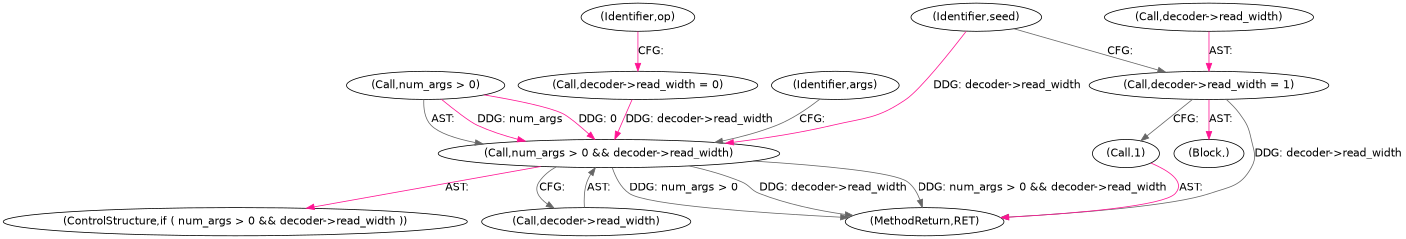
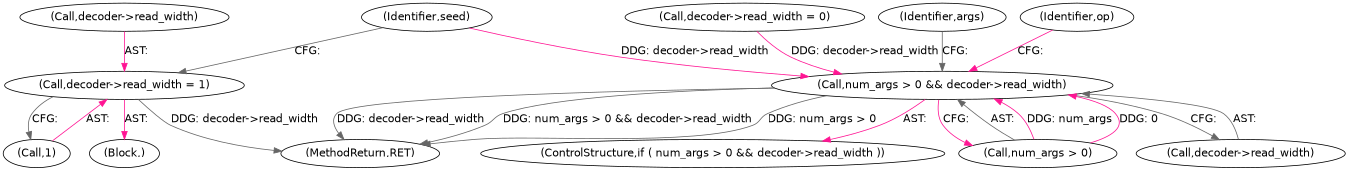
edge "(Identifier,op)" -> "(Call,decoder->read_width = 0)": now "(Identifier,op)" -> "(Call,num_args > 0 && decoder->read_width)"
edge "(Call,num_args > 0 && decoder->read_width)" -> "(Call,num_args > 0)": added, label "CFG:"
edge "(Call,1)" -> "(MethodReturn,RET)": now "(Call,1)" -> "(Call,decoder->read_width = 1)"
